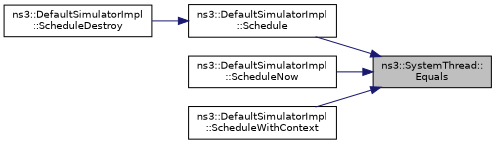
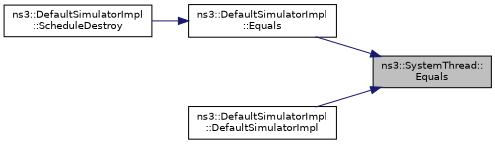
node "ns3::DefaultSimulatorImpl ::Schedule": label "ns3::DefaultSimulatorImpl ::Schedule" -> "ns3::DefaultSimulatorImpl ::Equals"
node "ns3::DefaultSimulatorImpl ::ScheduleNow": removed
node "ns3::DefaultSimulatorImpl ::ScheduleWithContext": label "ns3::DefaultSimulatorImpl ::ScheduleWithContext" -> "ns3::DefaultSimulatorImpl ::DefaultSimulatorImpl"
